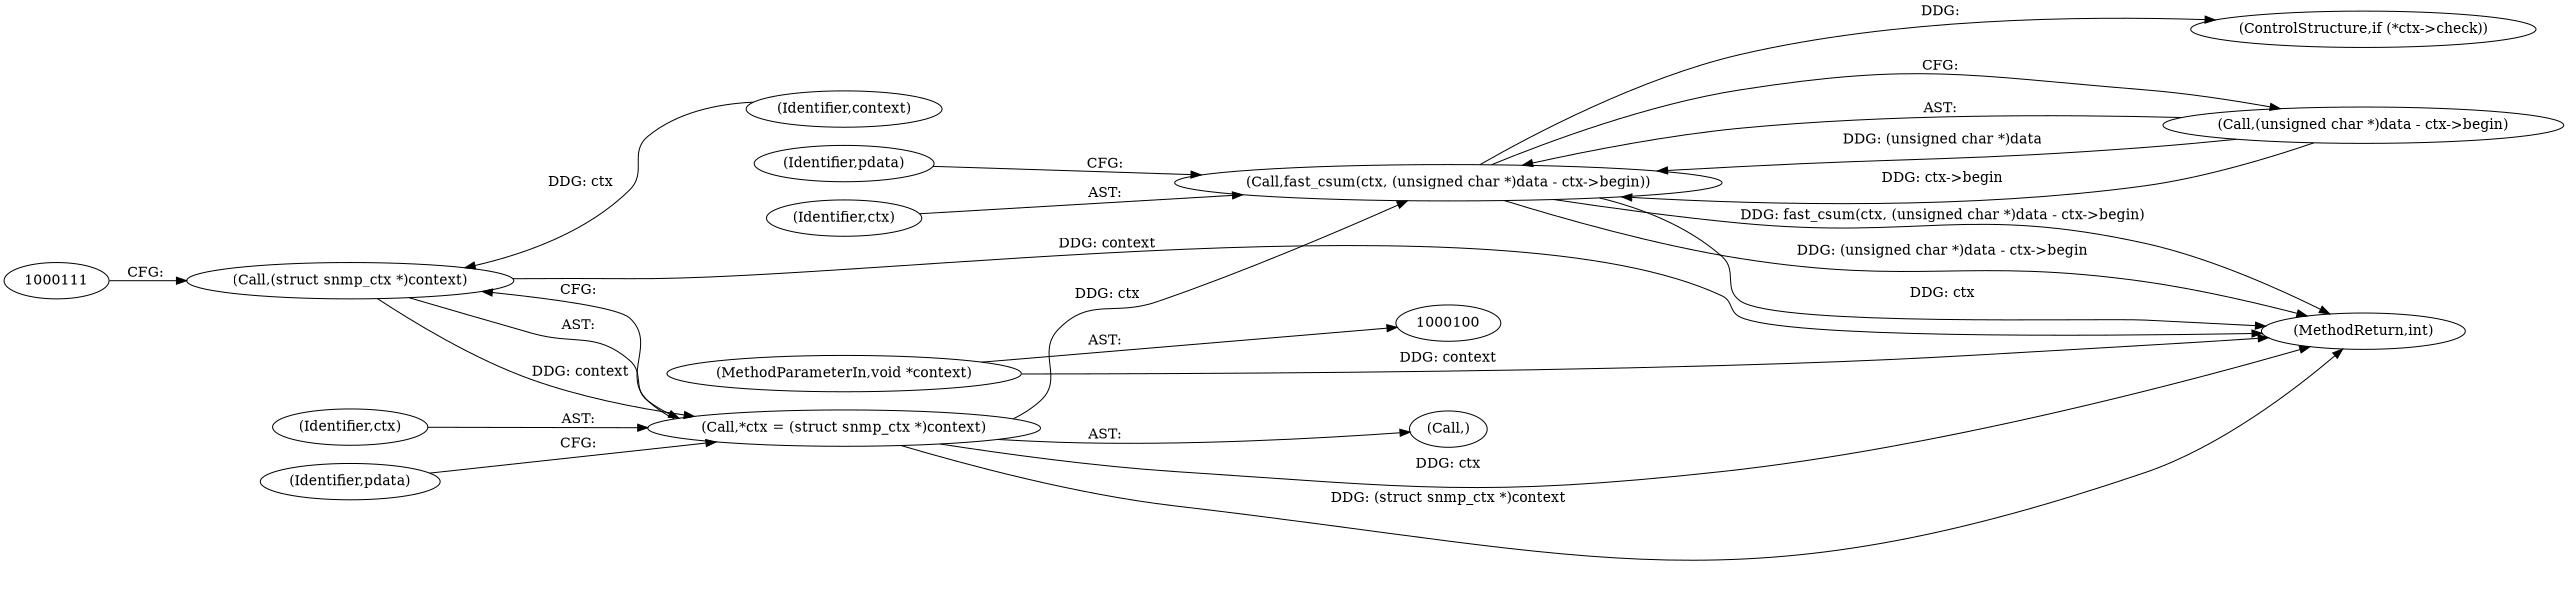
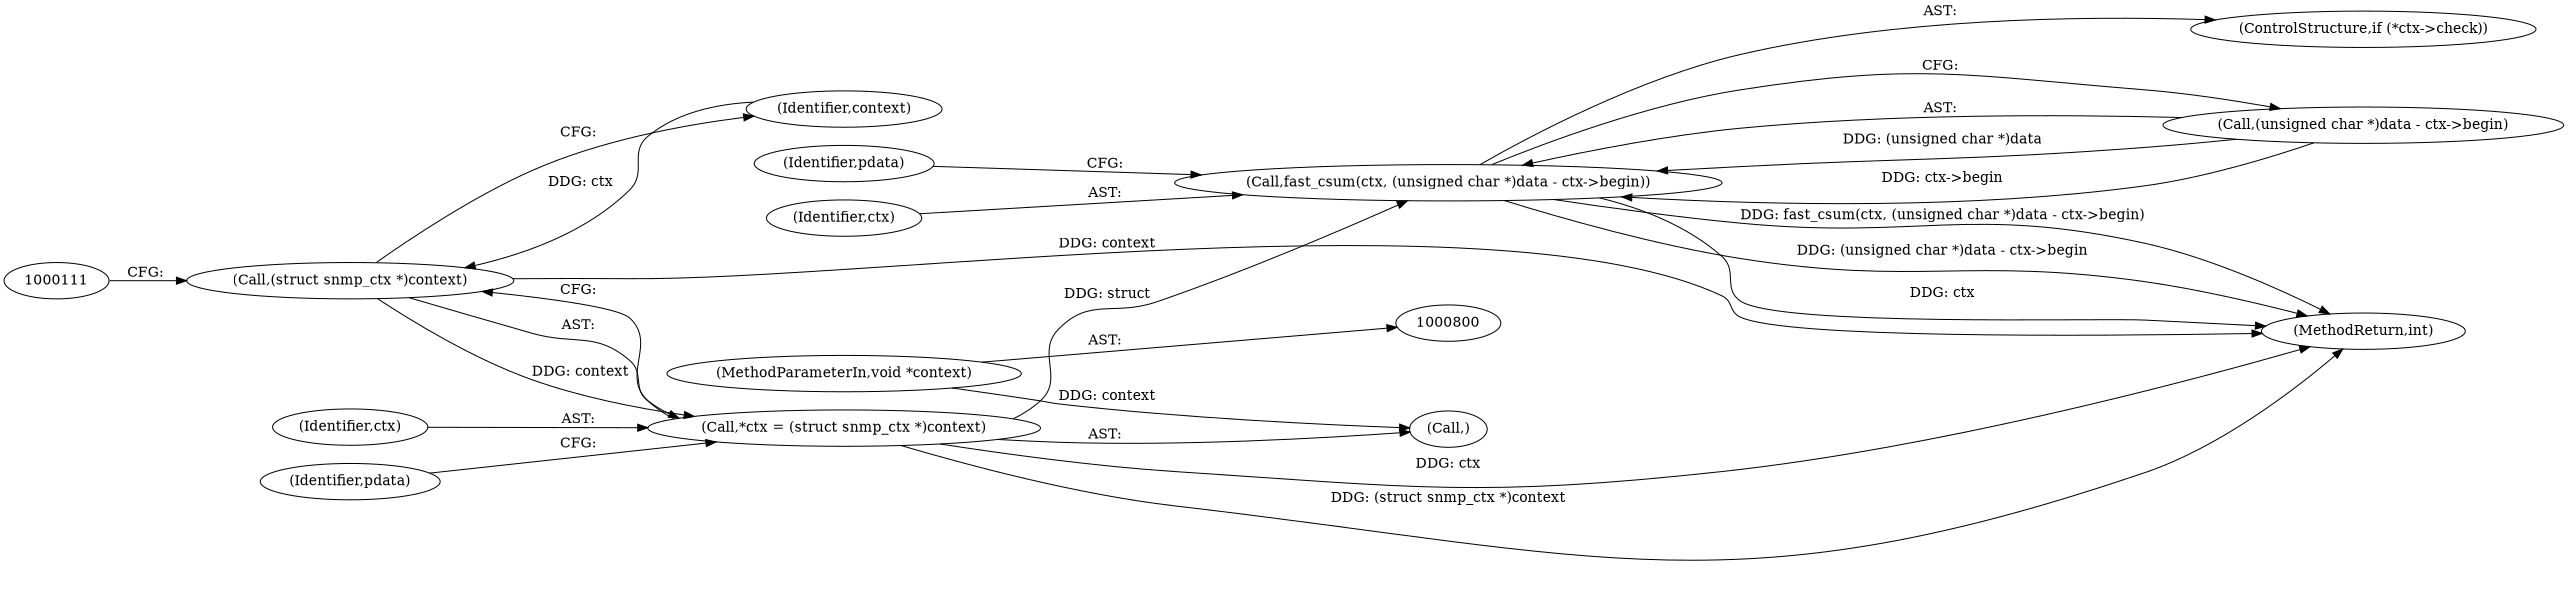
edge "(Call,fast_csum(ctx, (unsigned char *)data - ctx->begin))" -> "(ControlStructure,if (*ctx->check))": label "DDG: " -> "AST: "
edge "(Call,(struct snmp_ctx *)context)" -> "(Identifier,context)": added, label "CFG:"
edge "(Call,*ctx = (struct snmp_ctx *)context)" -> "(Call,fast_csum(ctx, (unsigned char *)data - ctx->begin))": label "DDG: ctx" -> "DDG: struct"
node "1000100": label "1000100" -> "1000800"
edge "(MethodParameterIn,void *context)" -> "(MethodReturn,int)": now "(MethodParameterIn,void *context)" -> "(Call,)"
